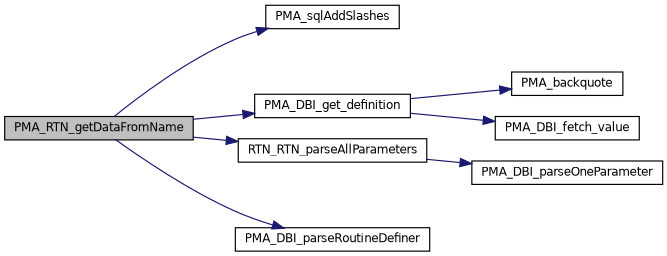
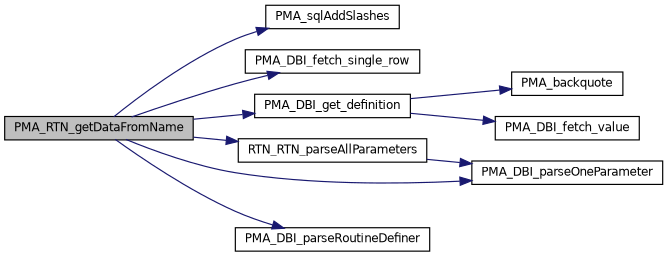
node "PMA_DBI_fetch_single_row": added
edge "PMA_RTN_getDataFromName" -> "PMA_DBI_parseOneParameter": added
